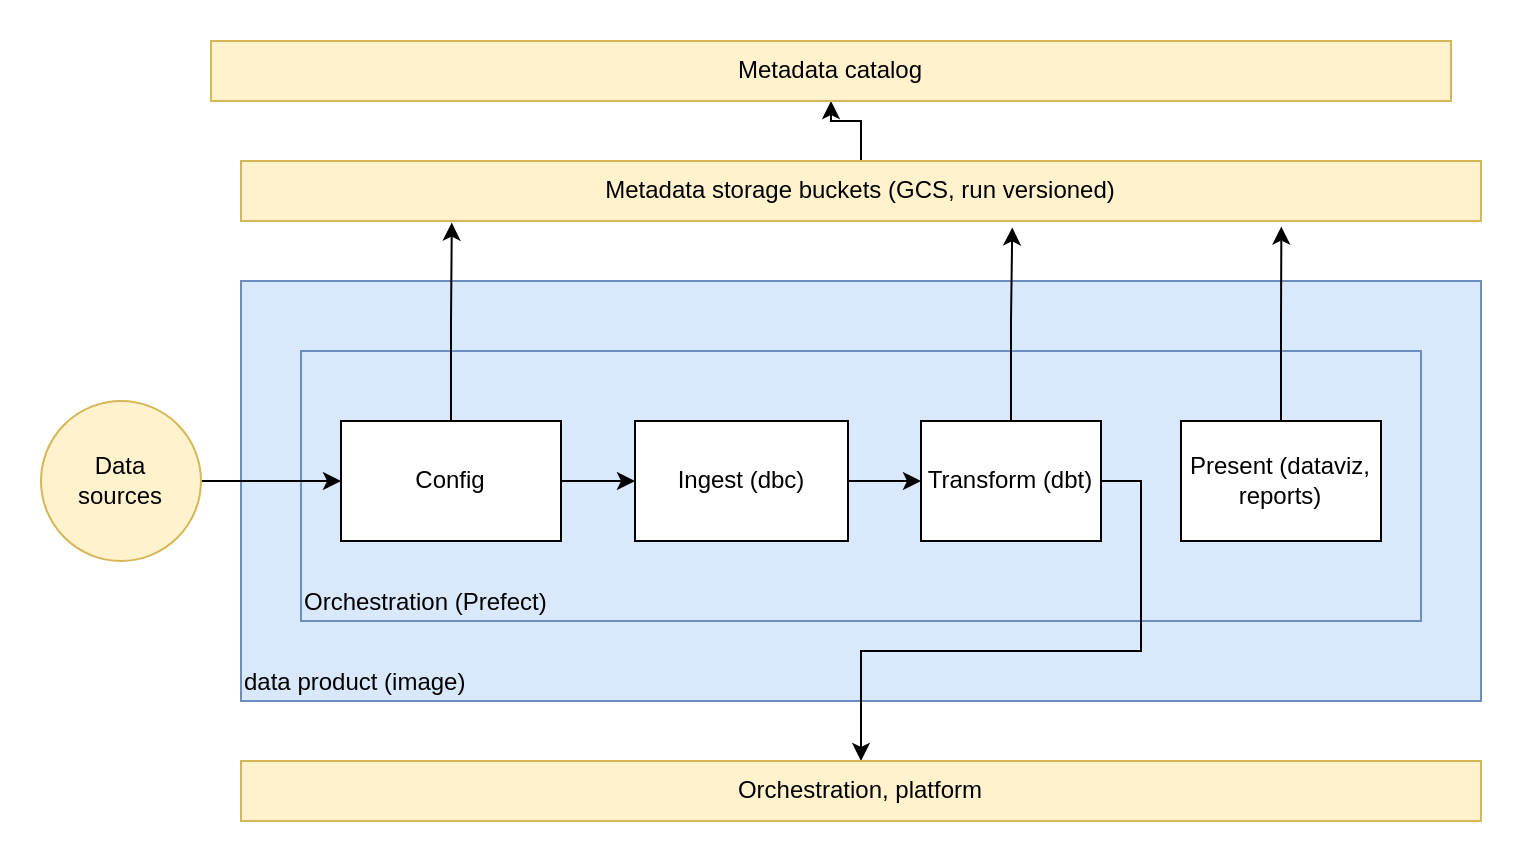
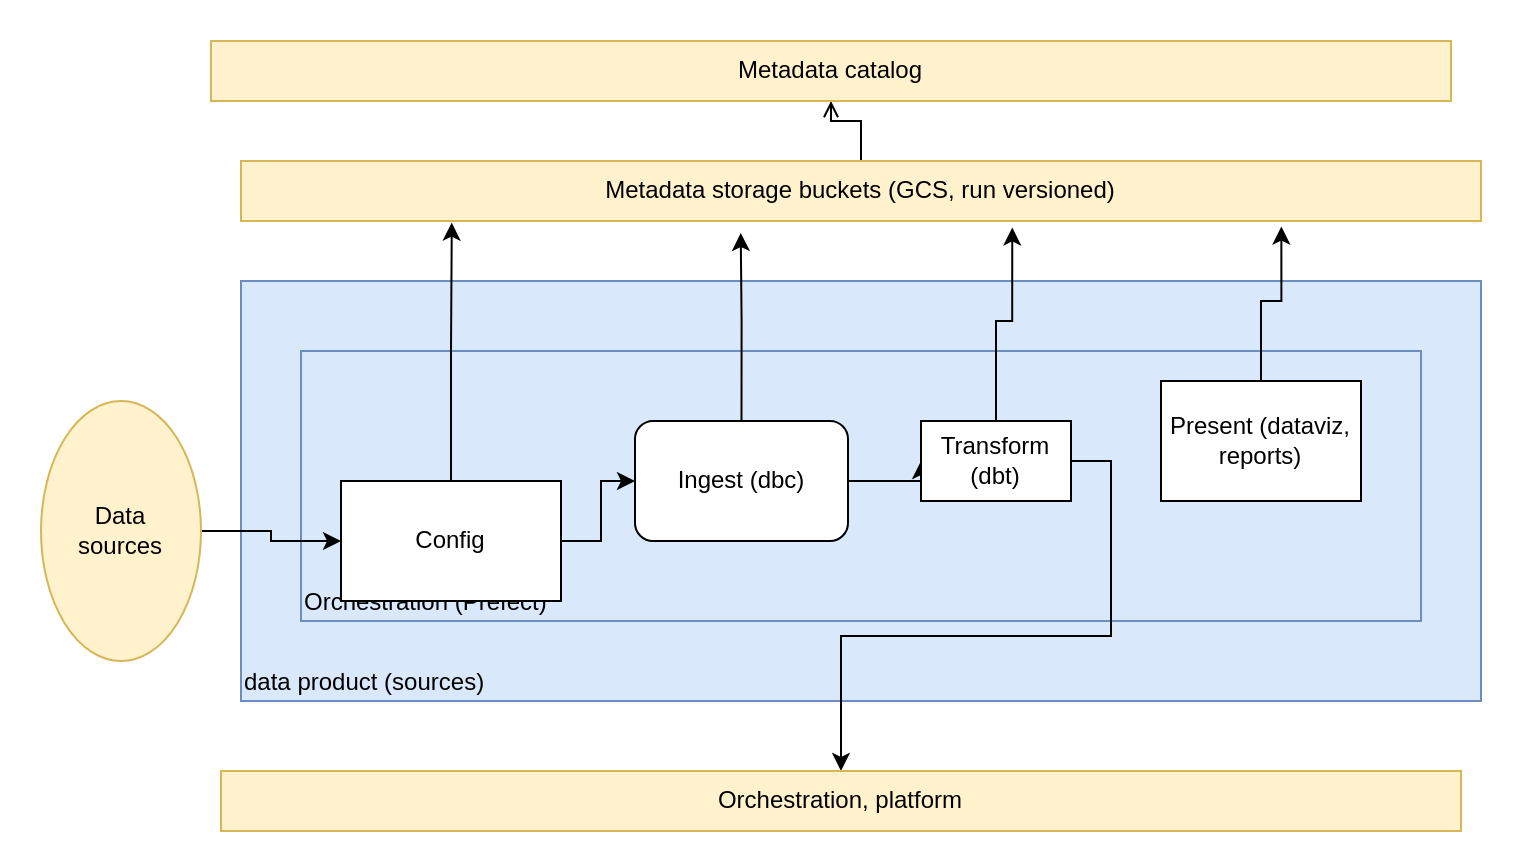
edge "Metadata storage buckets (GCS, run versioned)" -> "Metadata catalog": arrowhead classic -> open
edge "Ingest (dbc)" -> "Metadata storage buckets (GCS, run versioned)": added
node "Data sources": size 160x160 -> 160x260
node "Config": moved (451, 481) -> (451, 541)
node "Ingest (dbc)": shape rectangle -> rounded rectangle
node "Transform (dbt)": size 180x120 -> 150x80
node "Present (dataviz, reports)": moved (1281, 481) -> (1261, 441)
node "data product (image)": label "data product (image)" -> "data product (sources)"
node "Orchestration, platform": moved (861, 791) -> (841, 801)
